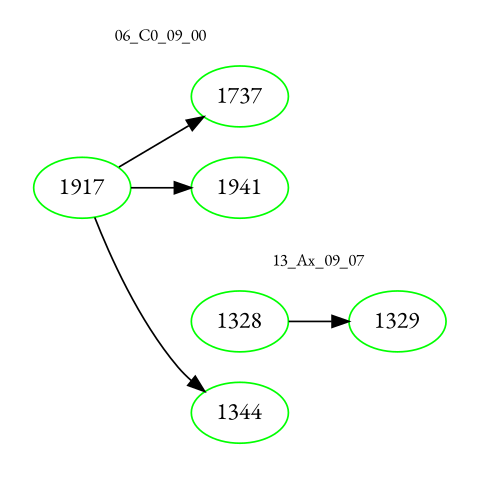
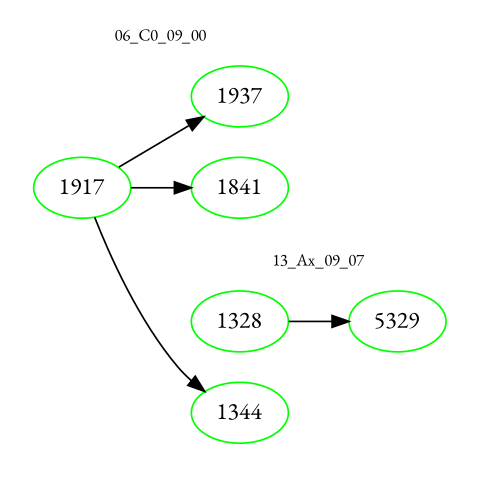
node "1737": label "1737" -> "1937"
node "1941": label "1941" -> "1841"
node "1329": label "1329" -> "5329"
